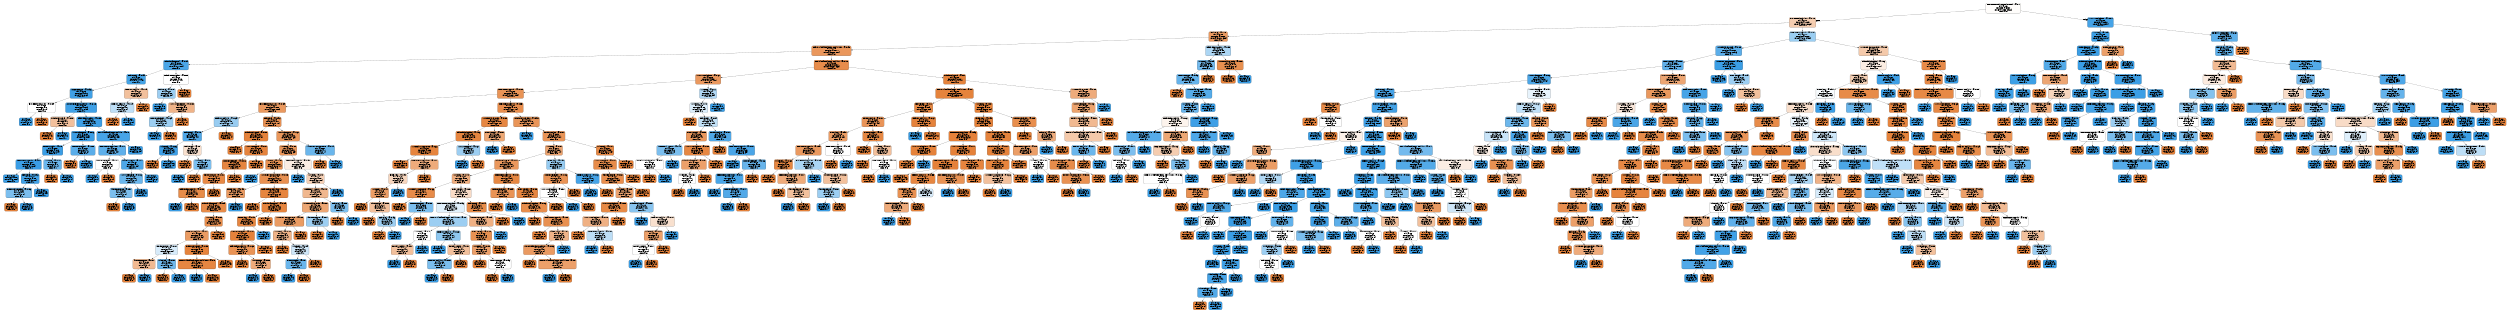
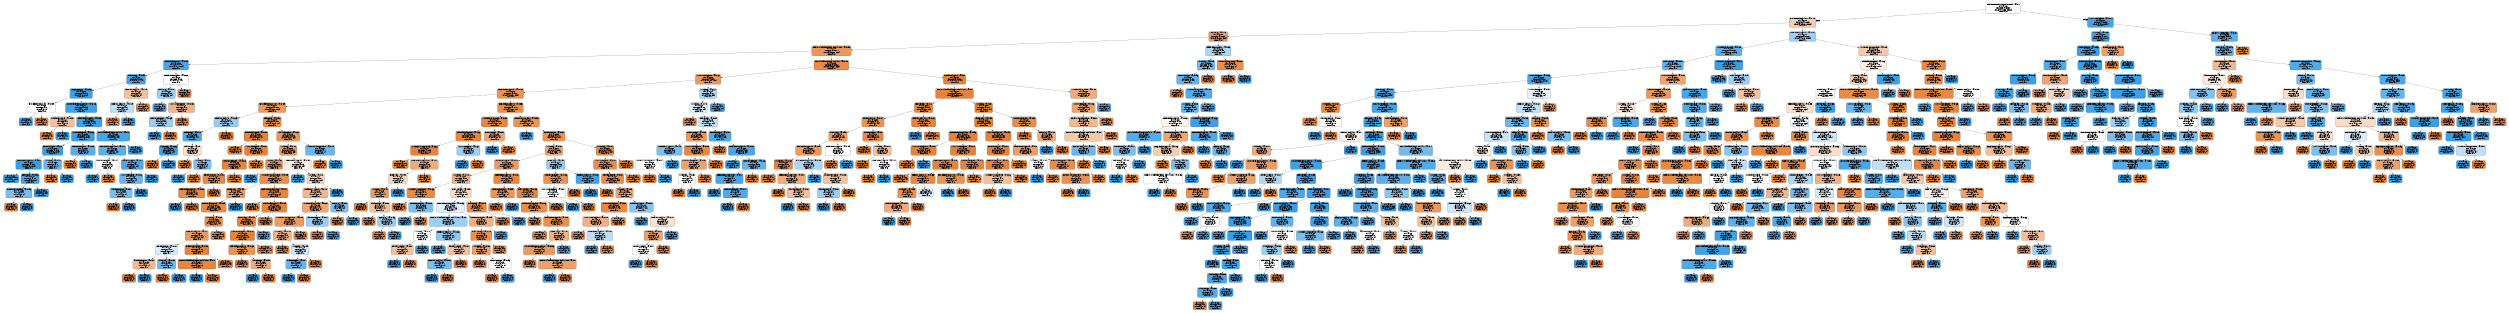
node "class = 0.0 samples = 44 value = [70, 0] class = C": label "class = 0.0 samples = 44 value = [70, 0] class = C" -> "gini = 0.0 samples = 44 value = [70, 0] class = C"
node "gini = 0.0 samples = 47 value = [74, 0] class = C": removed
